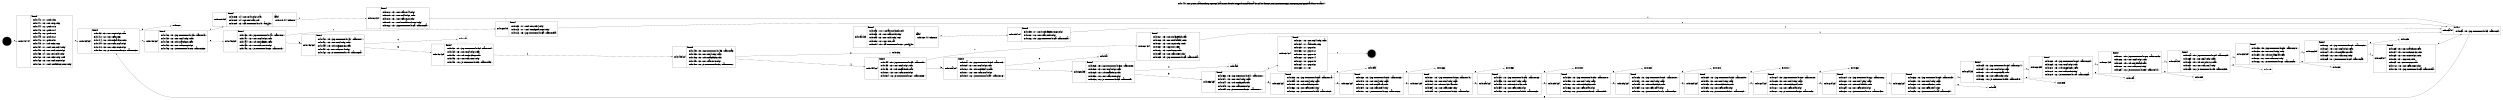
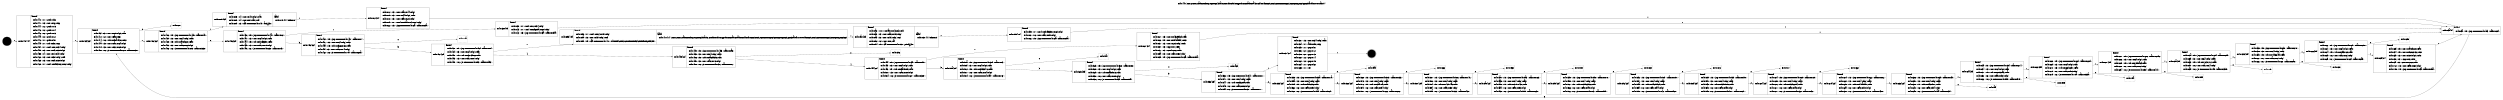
node "0x401893 [15]": added
edge "0x4015b9 [25]" -> "0x4015d2 [25]": removed, label "2"
